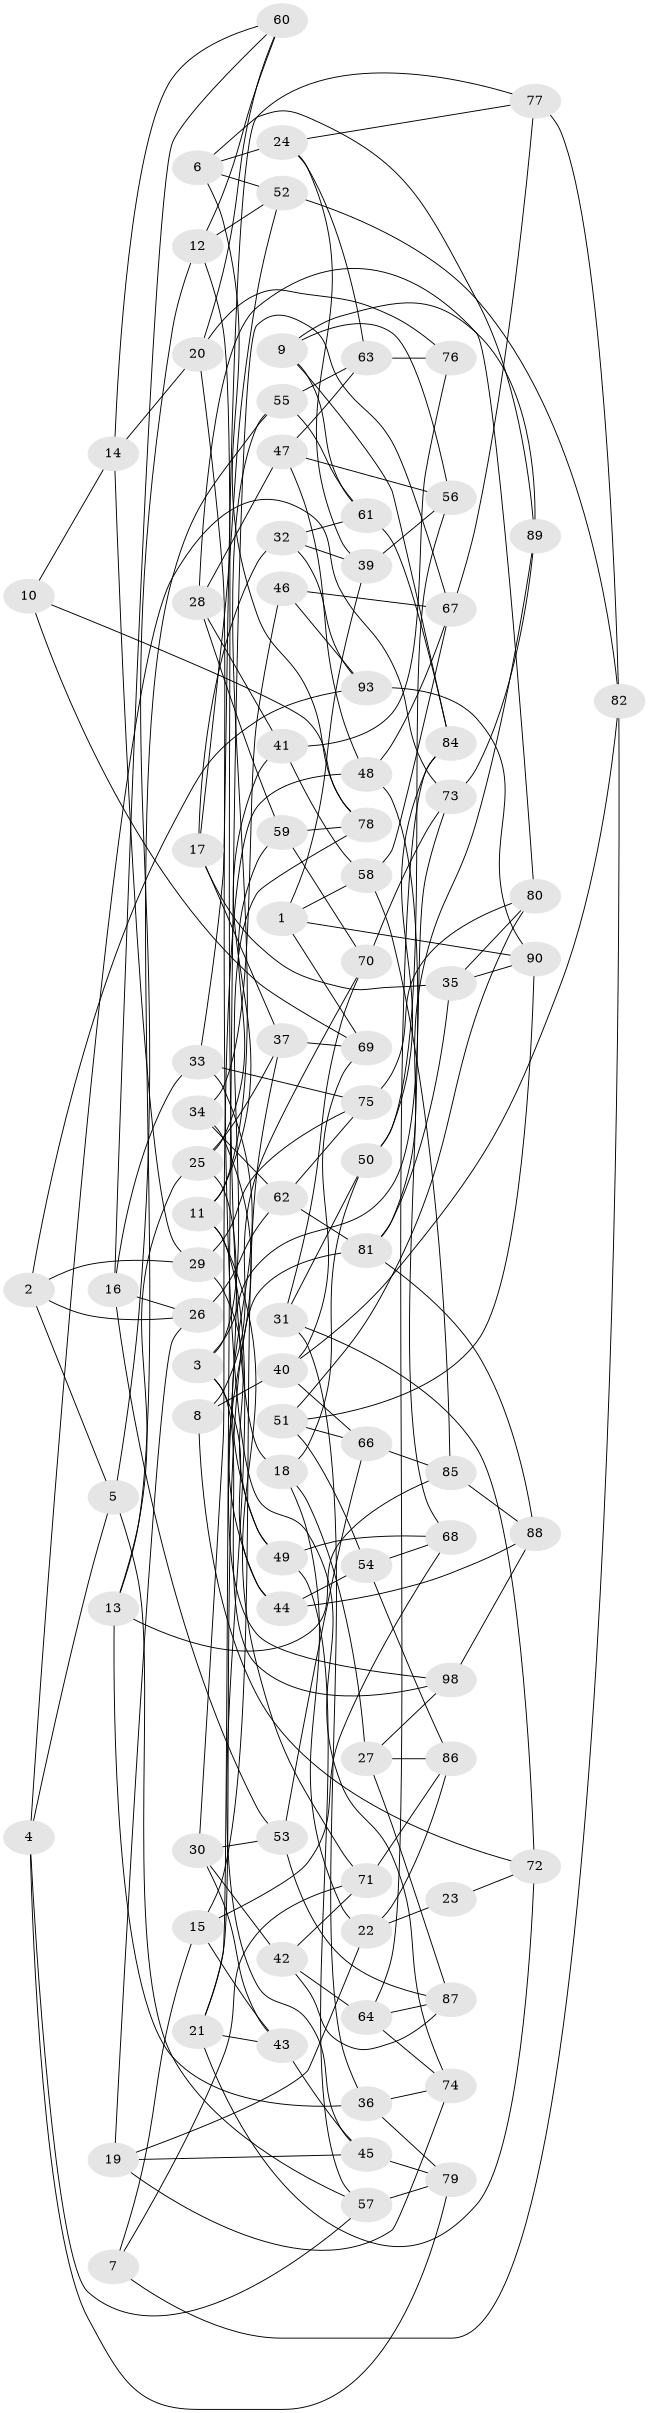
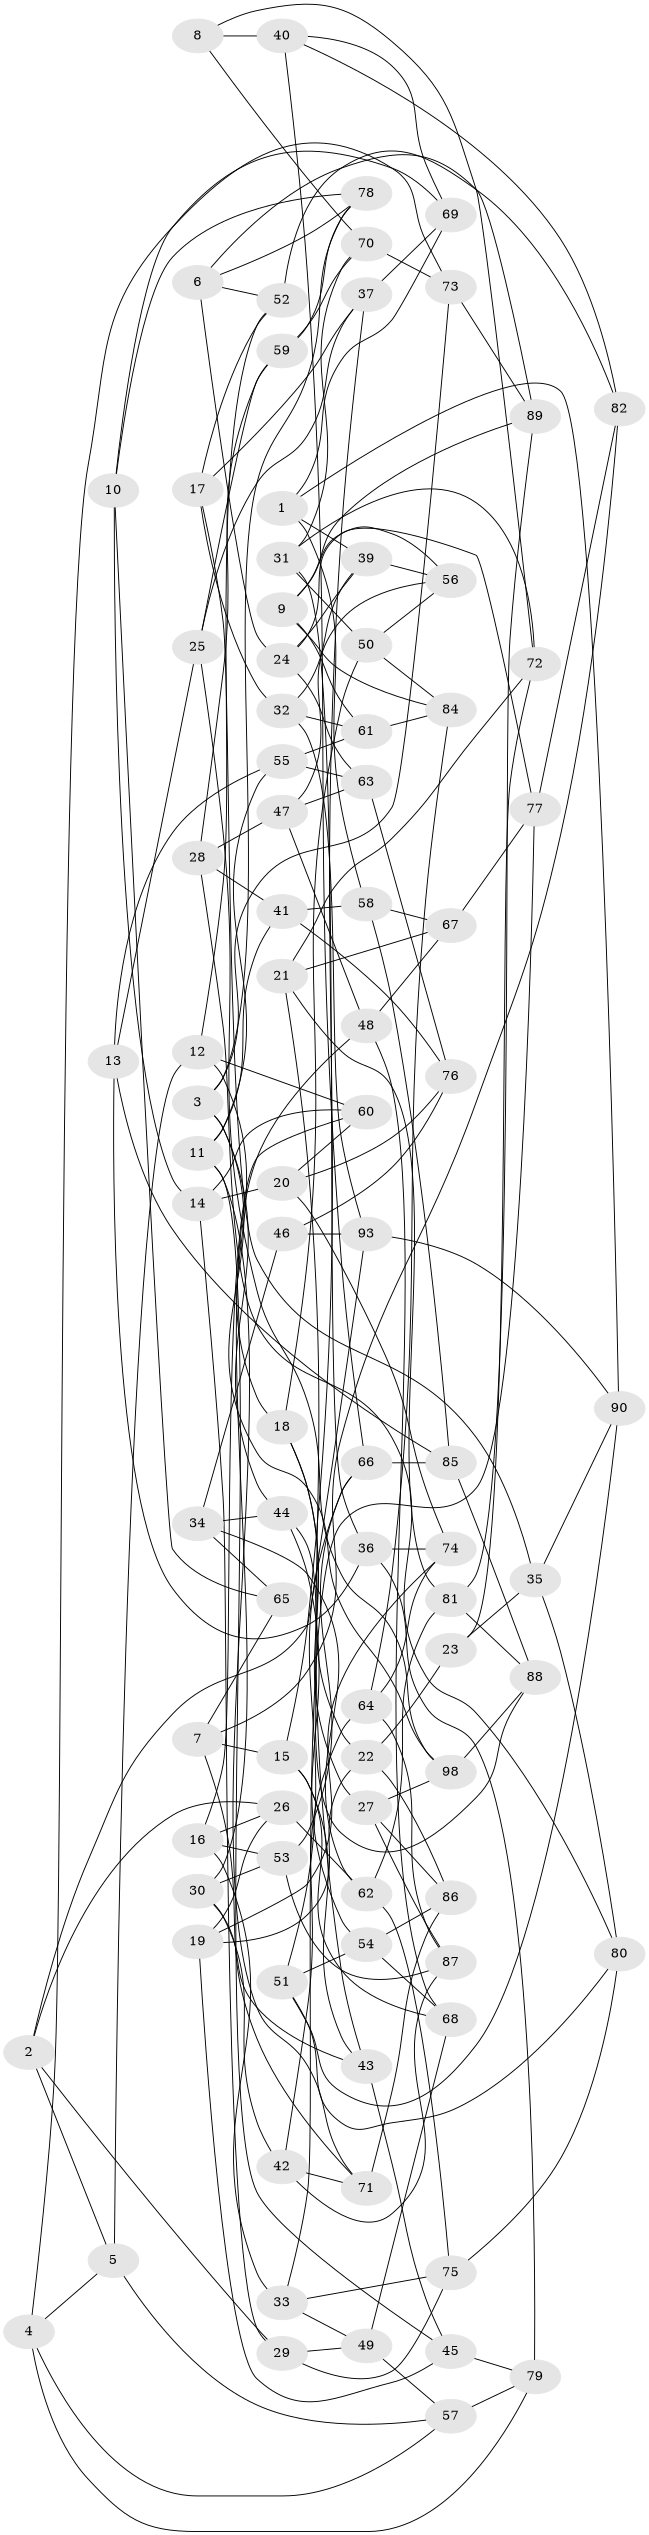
edge "46" -- "67": now "46" -- "76"
edge "35" -- "81": now "35" -- "23"
node "65": added
